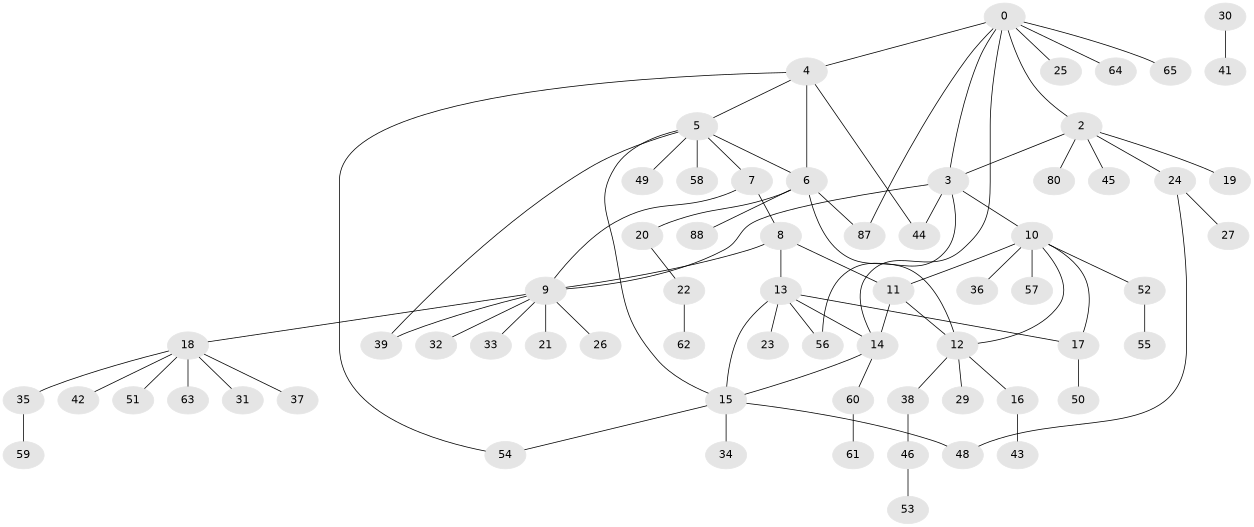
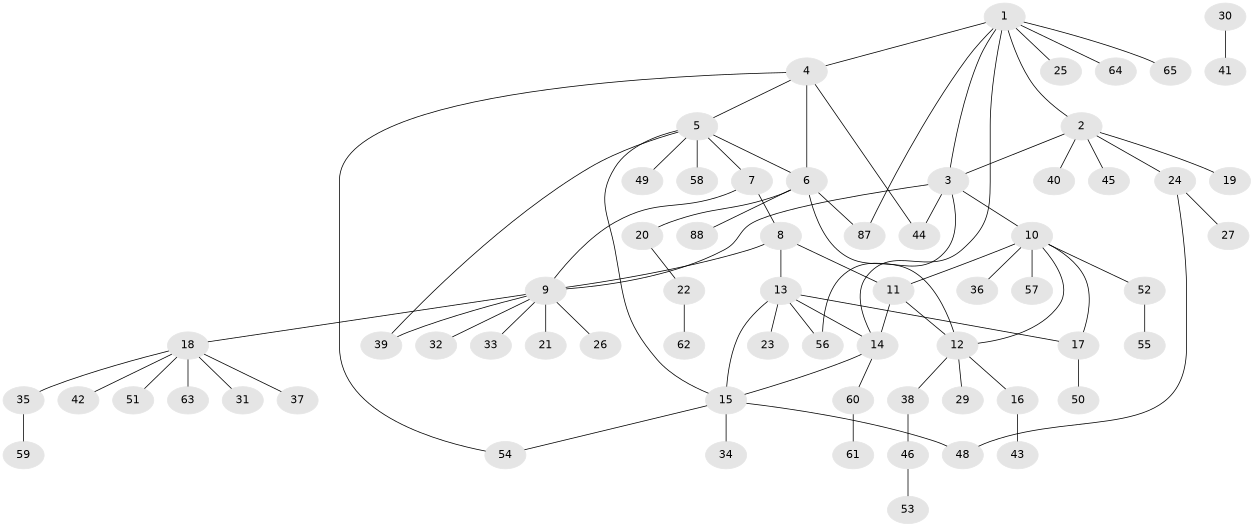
node "0": label "0" -> "1"
node "80": label "80" -> "40"
